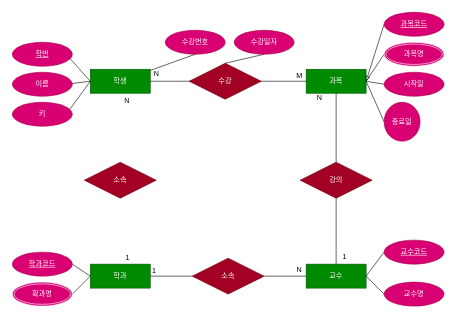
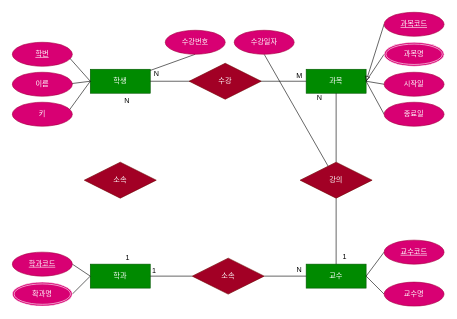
edge "수강일자" -- "수강": now "수강일자" -- "강의"
node "종료일": size 36x39 -> 60x24
